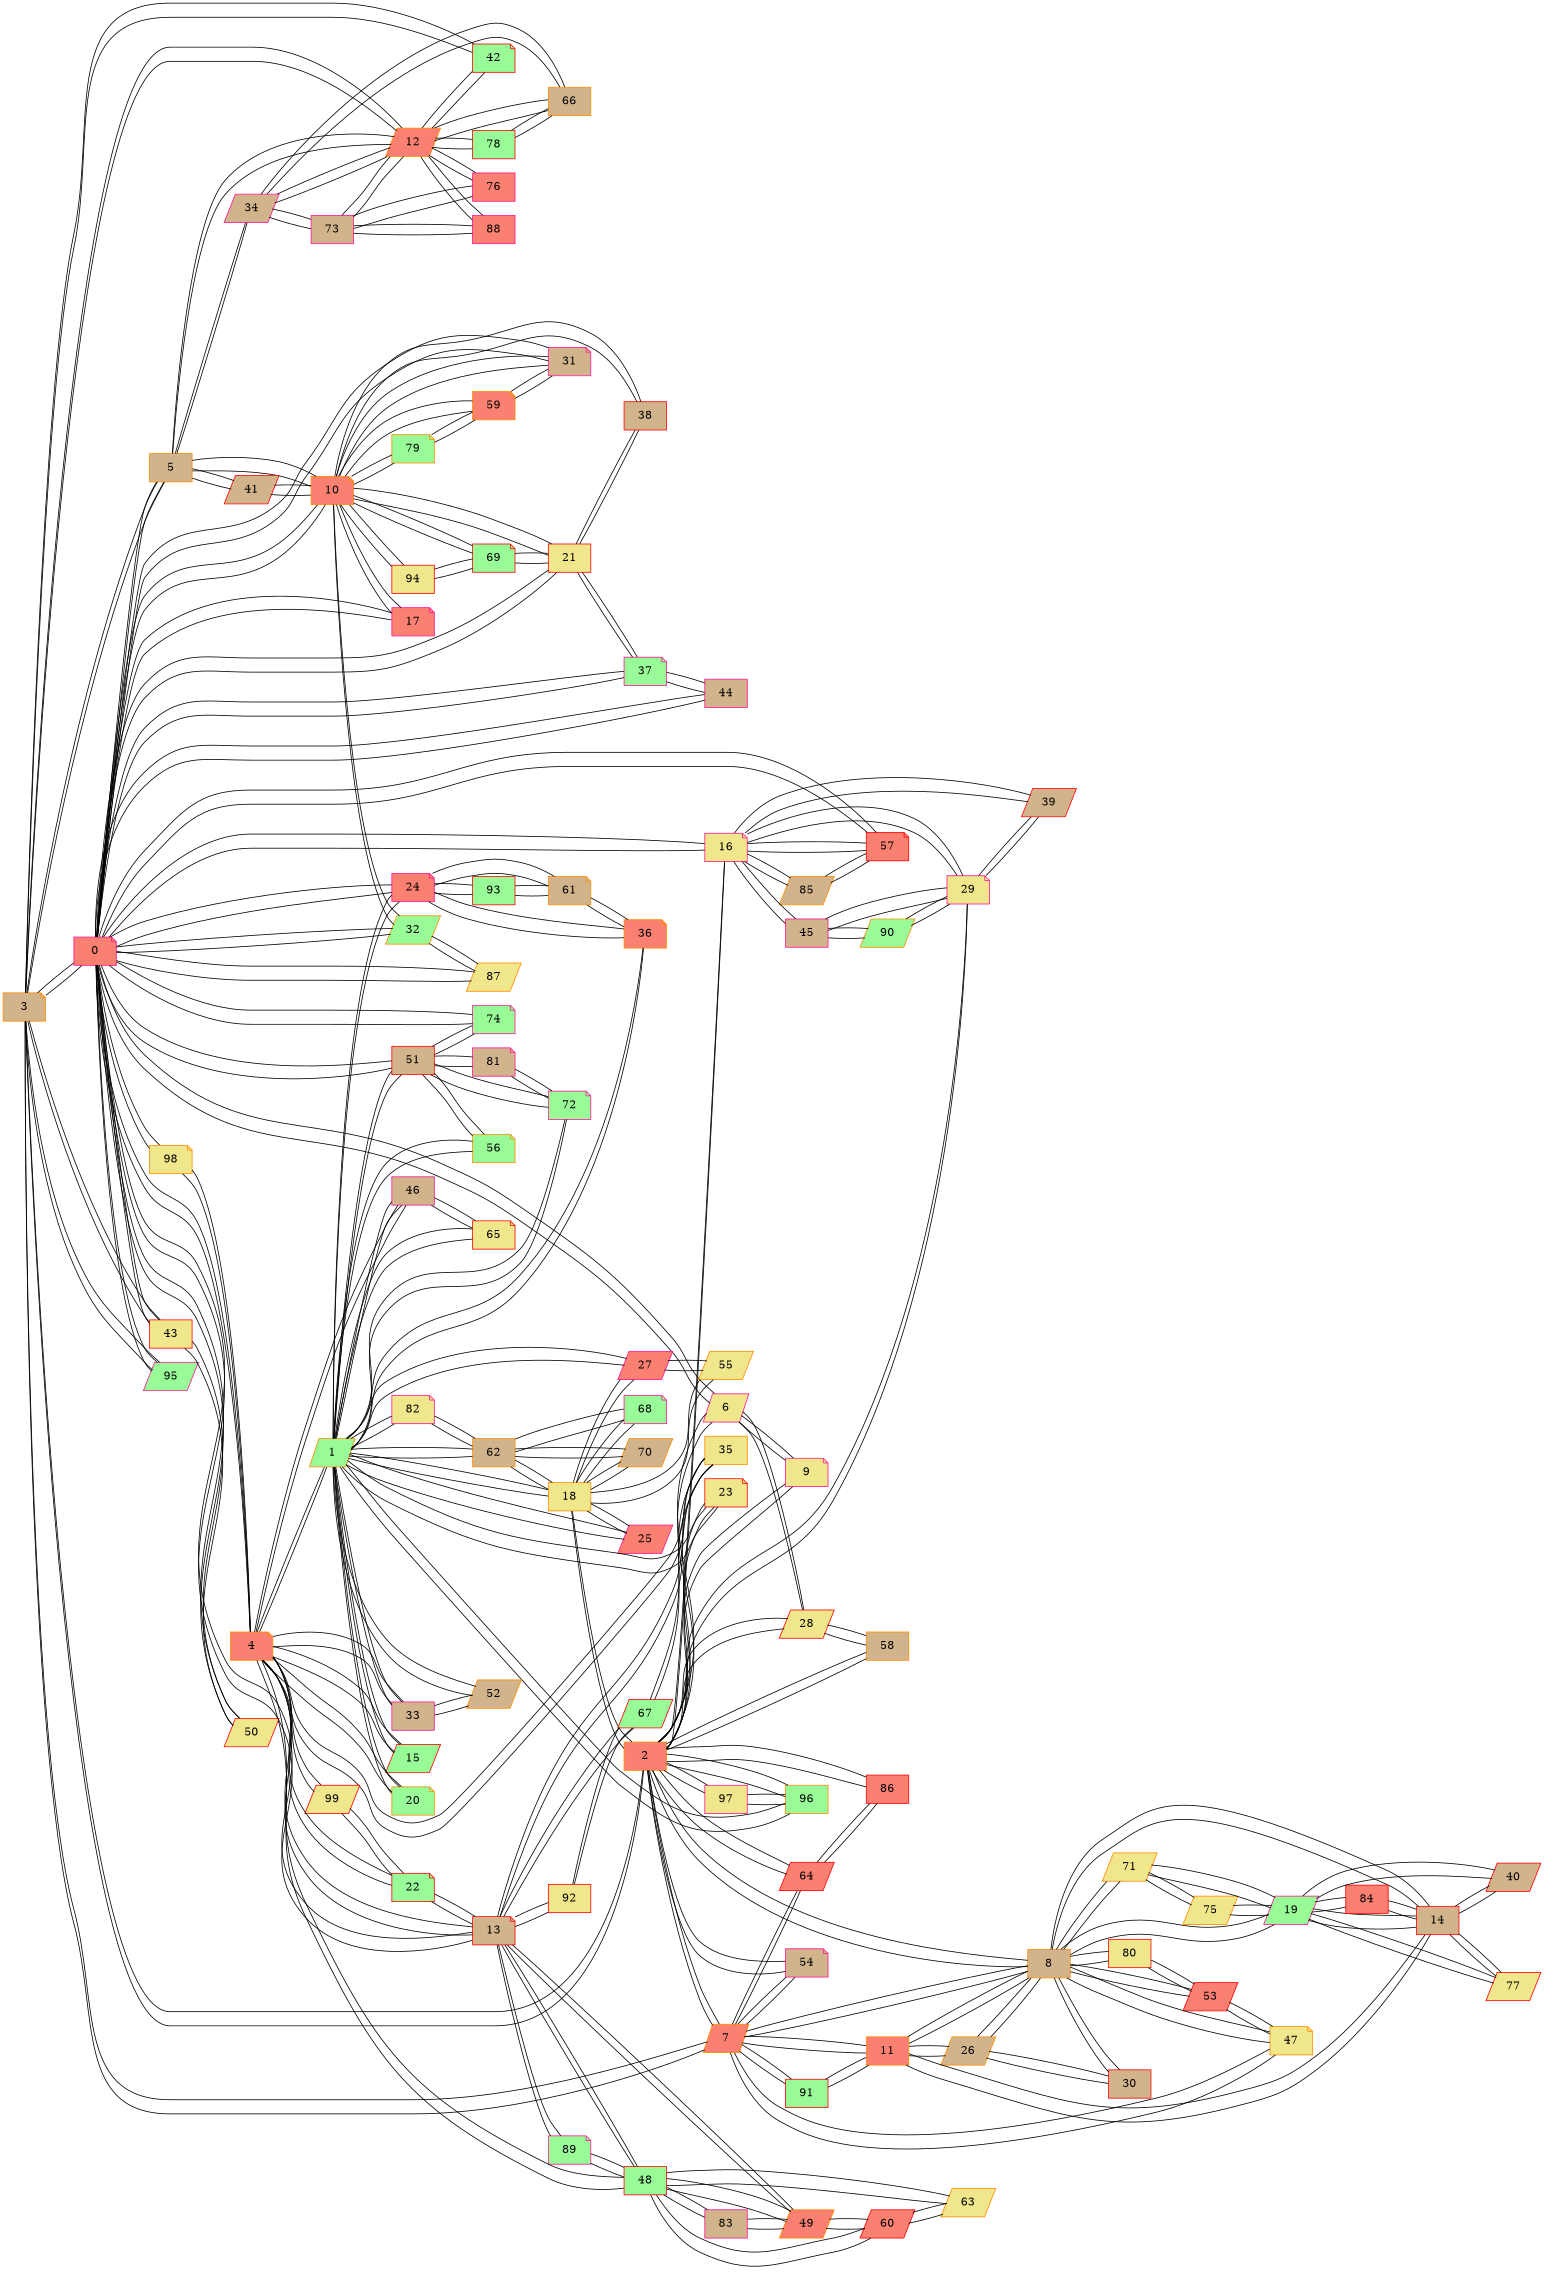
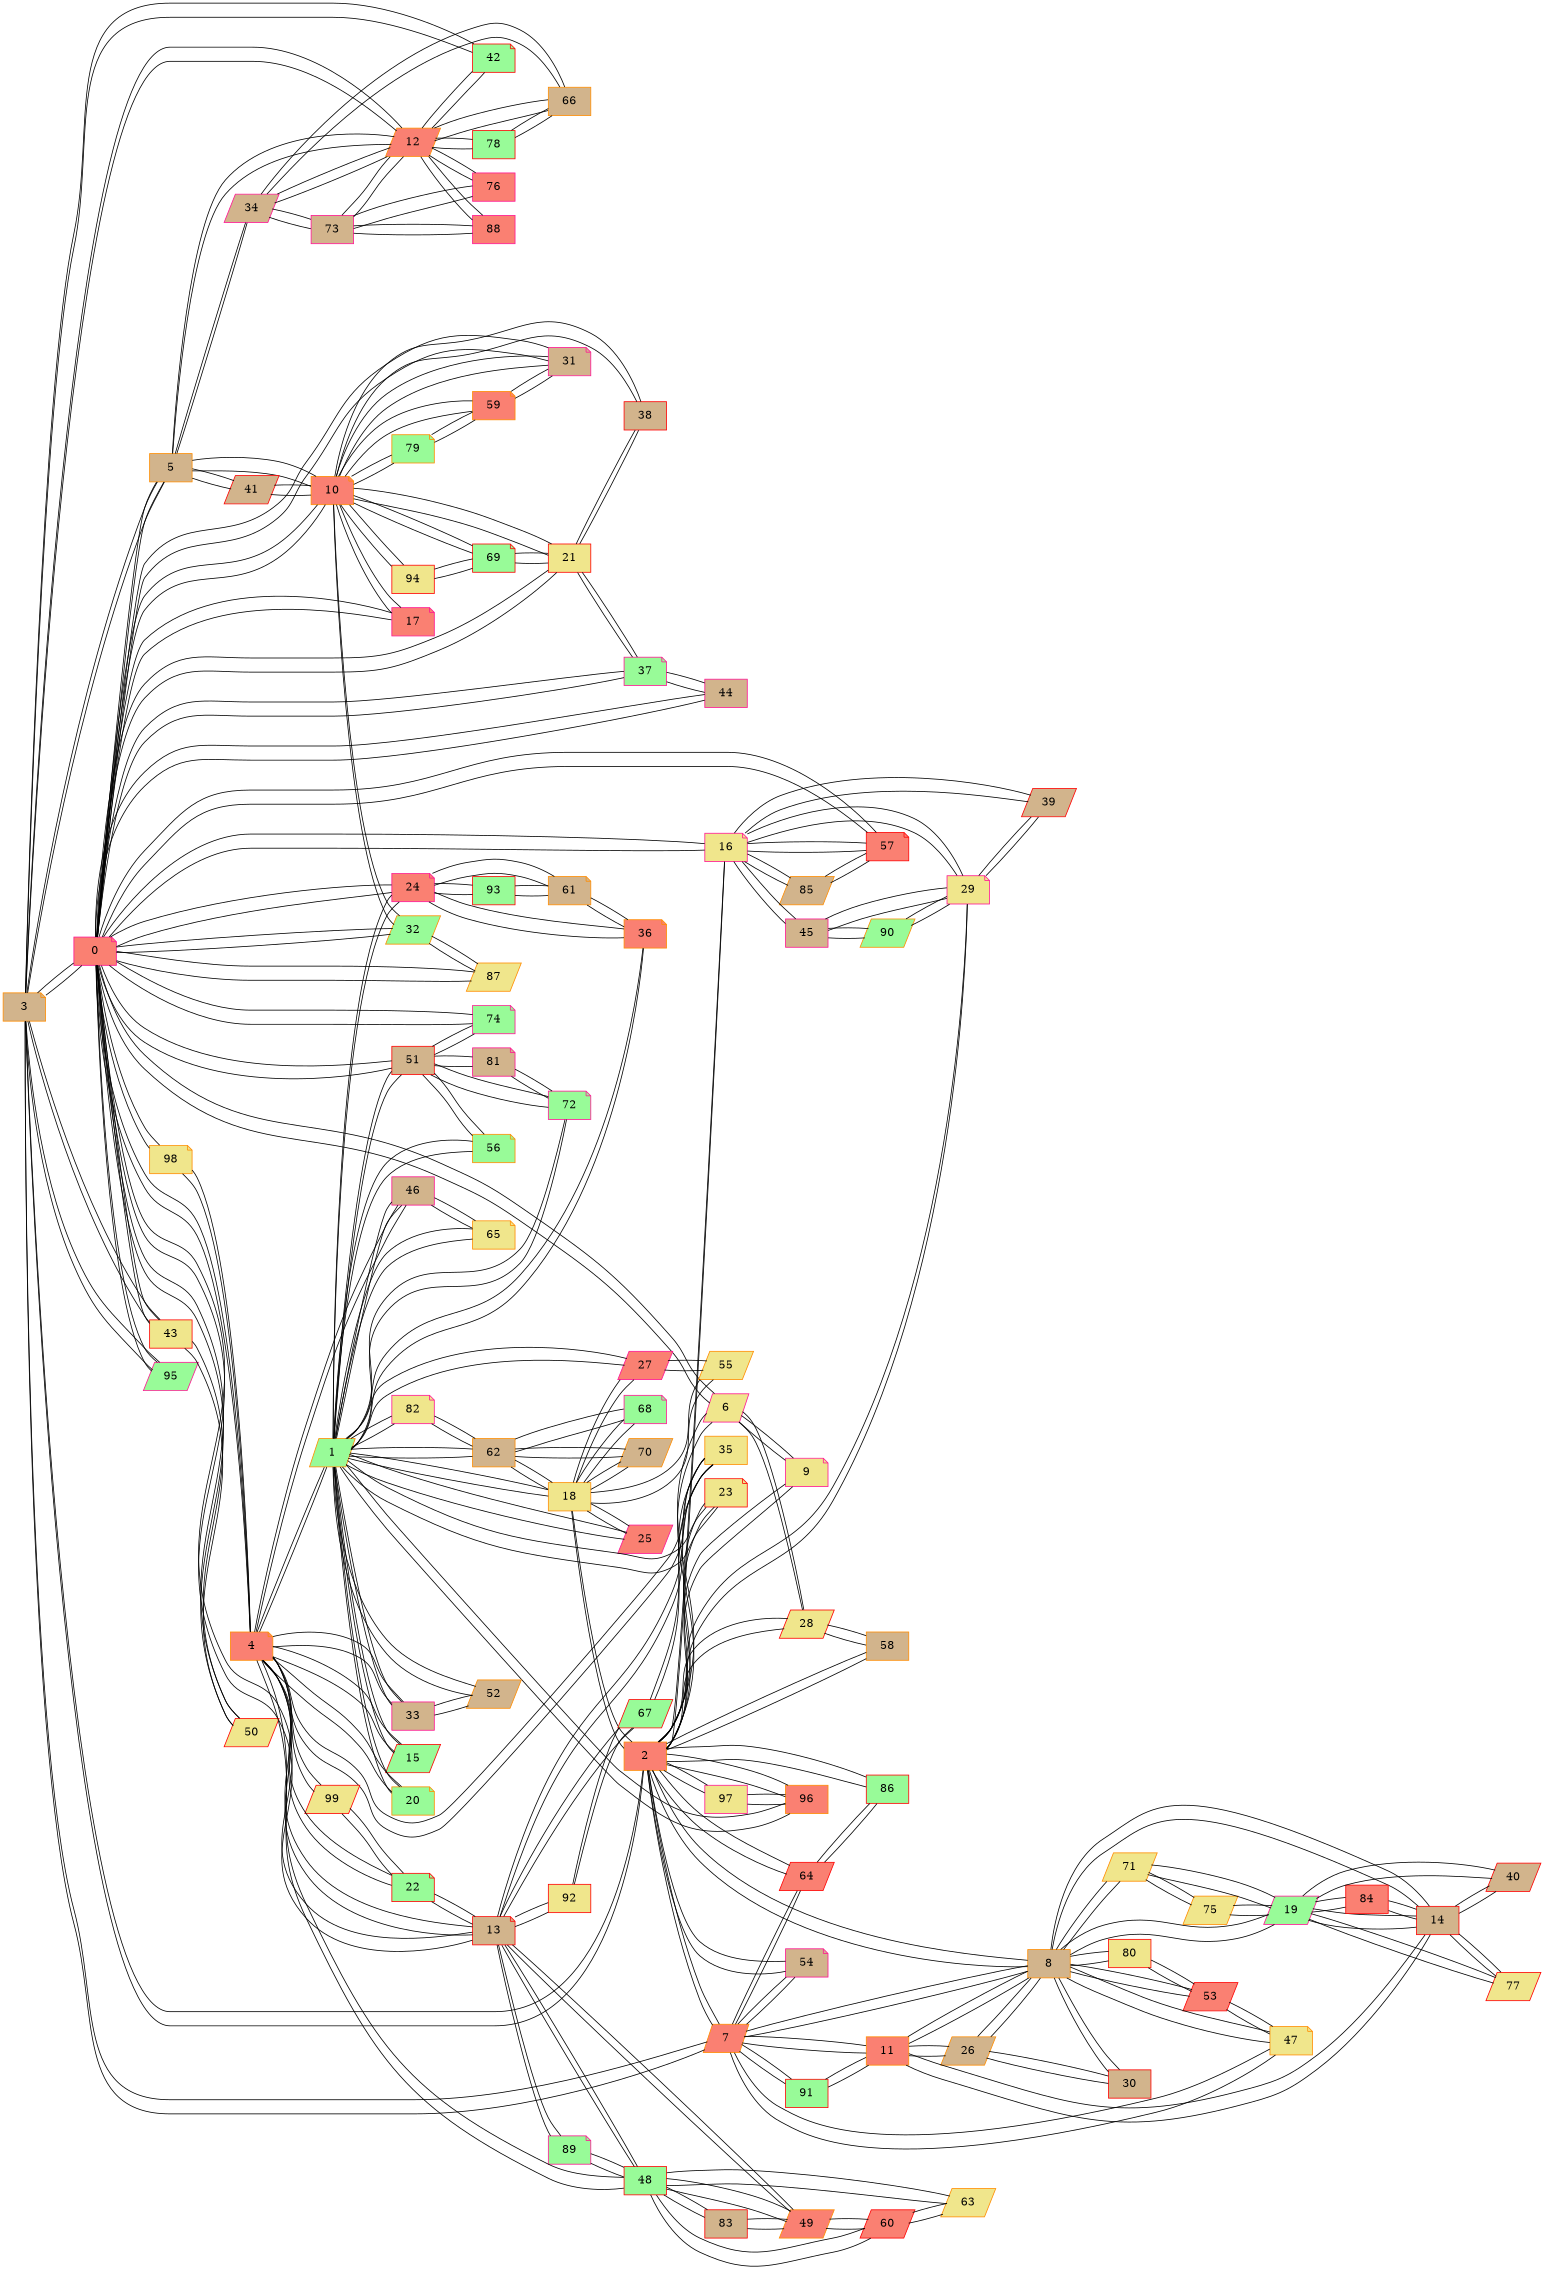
node "65": color red -> darkorange
node "86": fillcolor salmon -> palegreen
node "96": fillcolor palegreen -> salmon
node "83": color deeppink -> red
